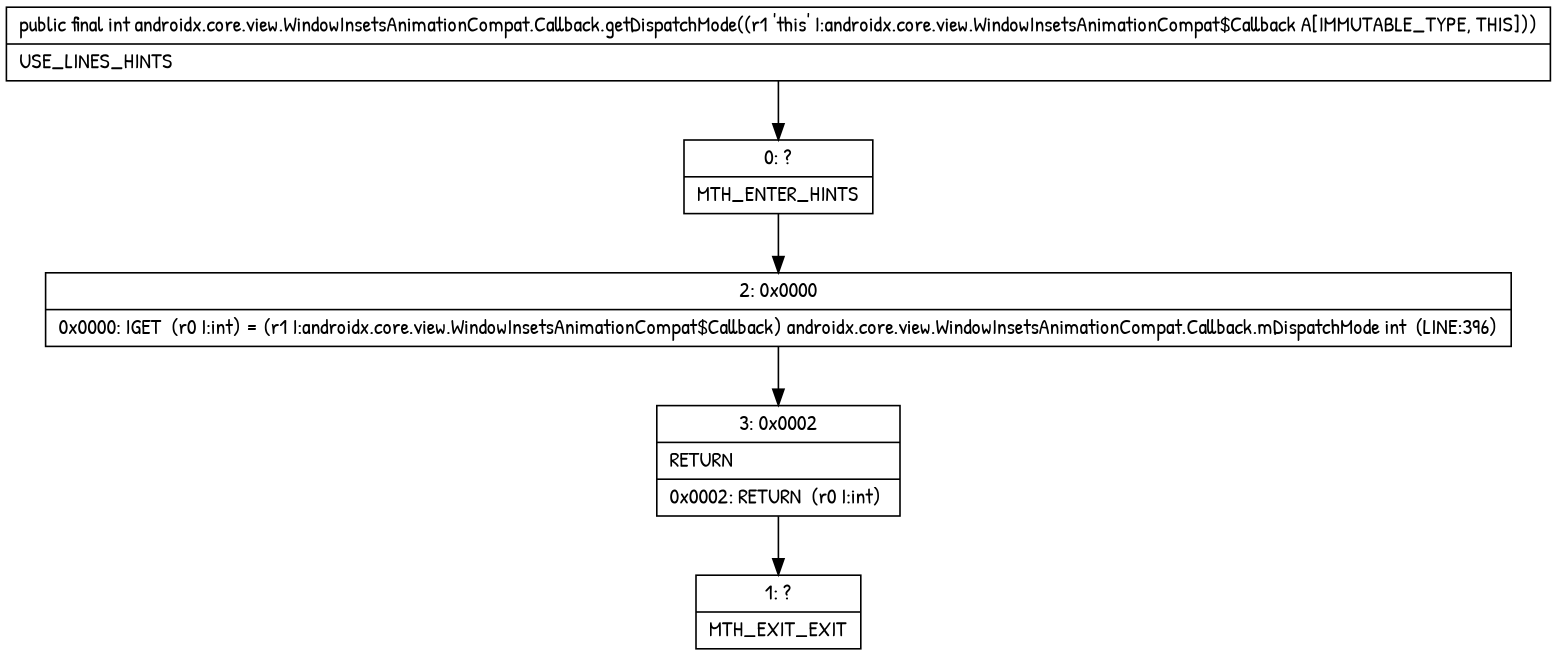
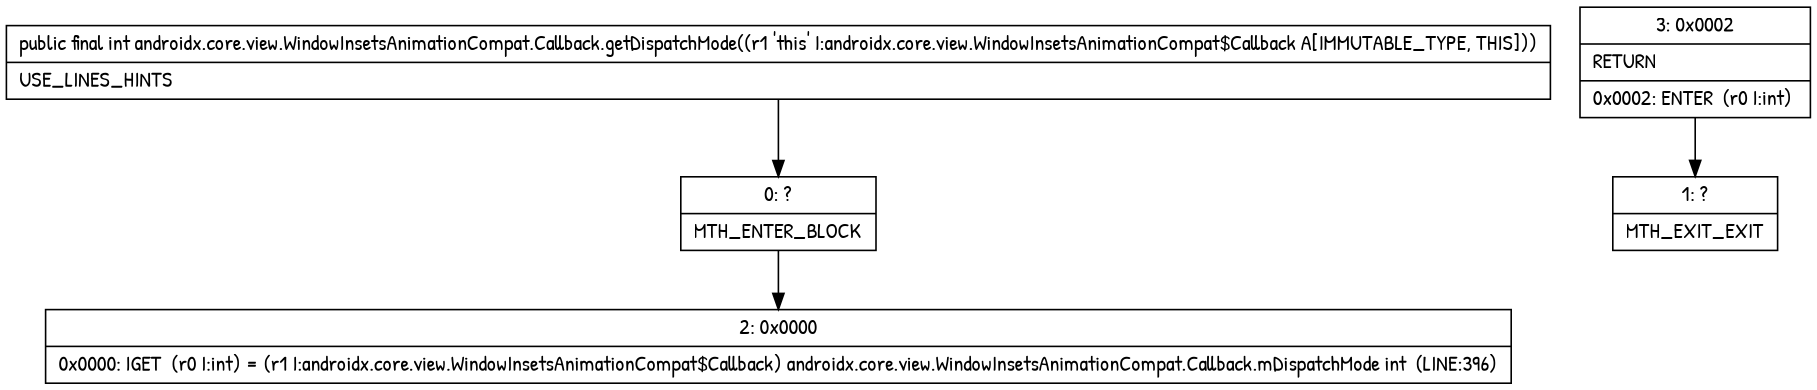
node "0: ?": text "MTH_ENTER_HINTS" -> "MTH_ENTER_BLOCK"
edge "2: 0x0000" -> "3: 0x0002": removed
node "3: 0x0002": text "0x0002: RETURN  (r0 I:int)" -> "0x0002: ENTER  (r0 I:int)"
